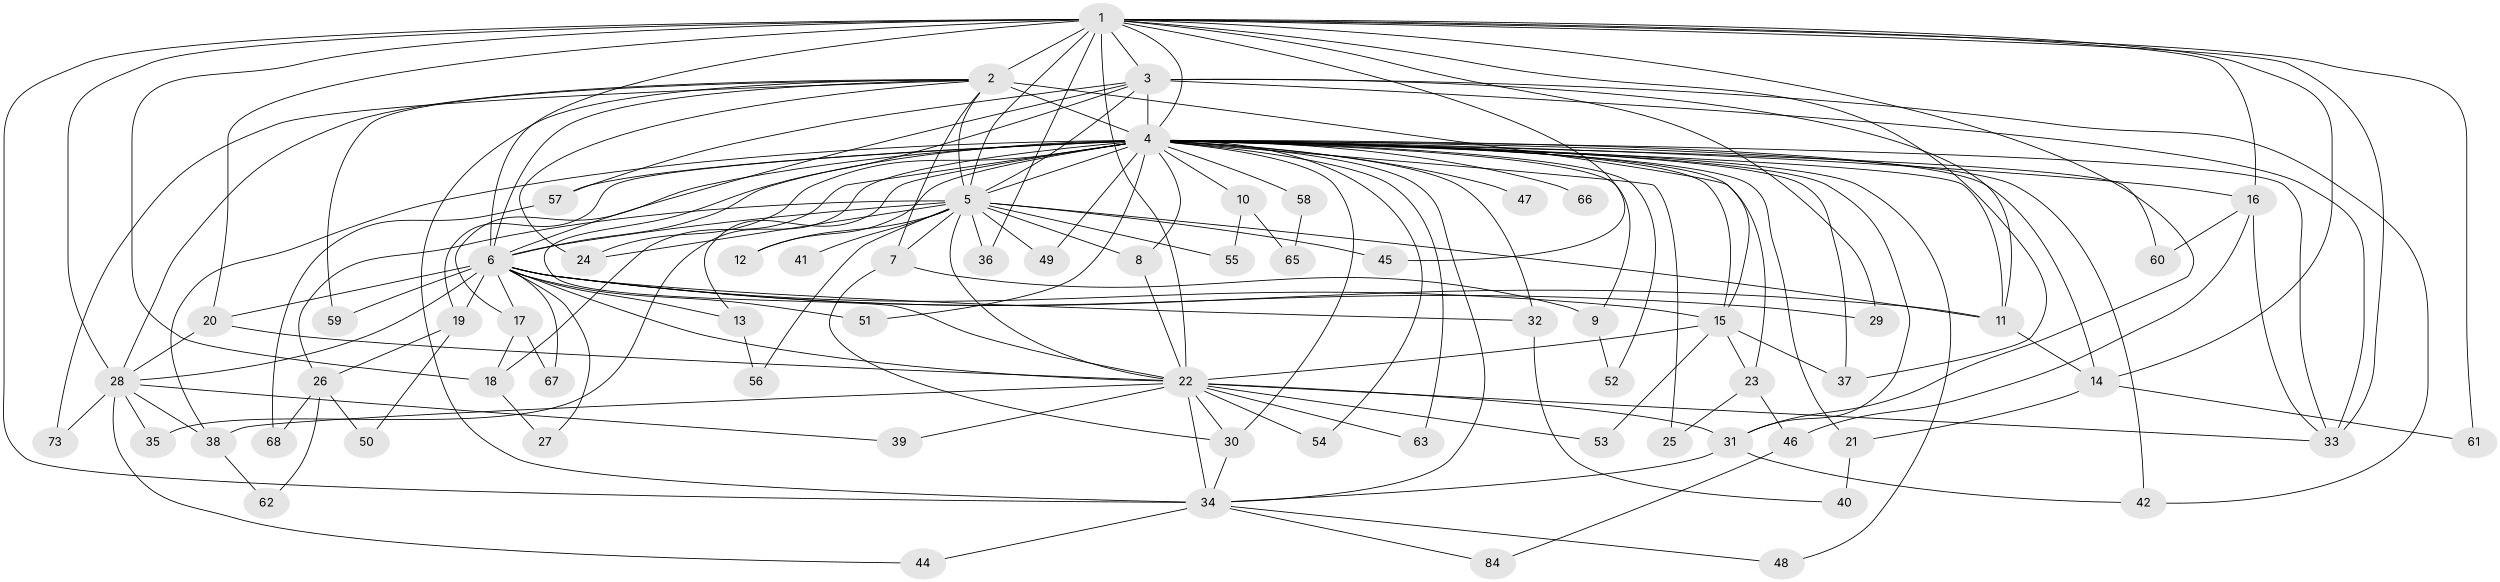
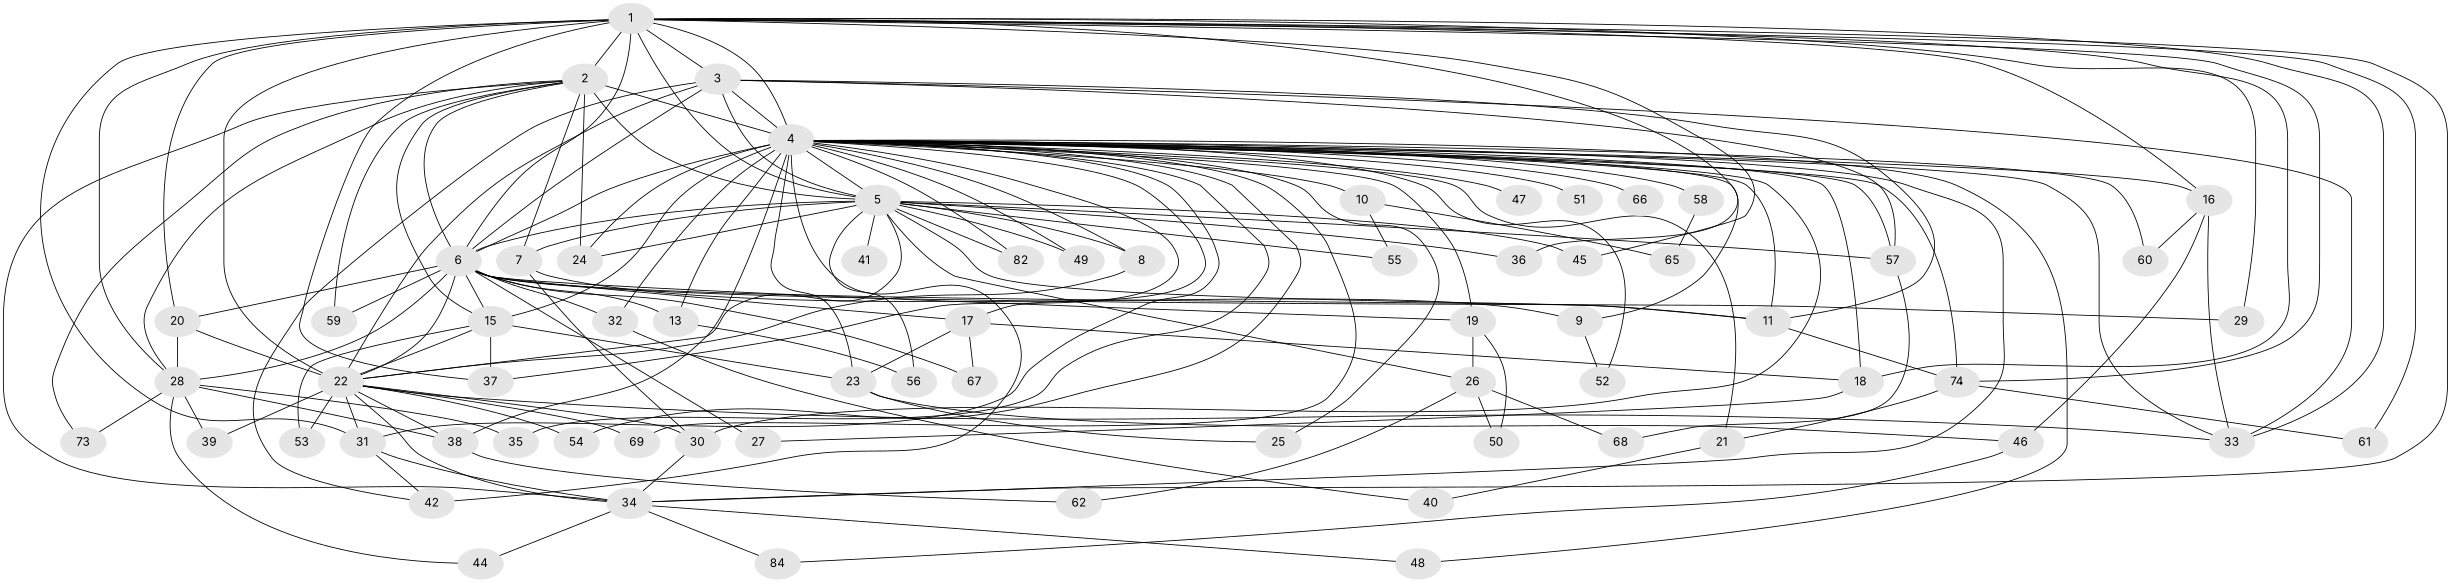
edge "5" -- "57": added
node "12": label "12" -> "82"
edge "6" -- "51": removed
edge "17" -- "23": added
node "14": label "14" -> "74"
node "63": label "63" -> "69"
